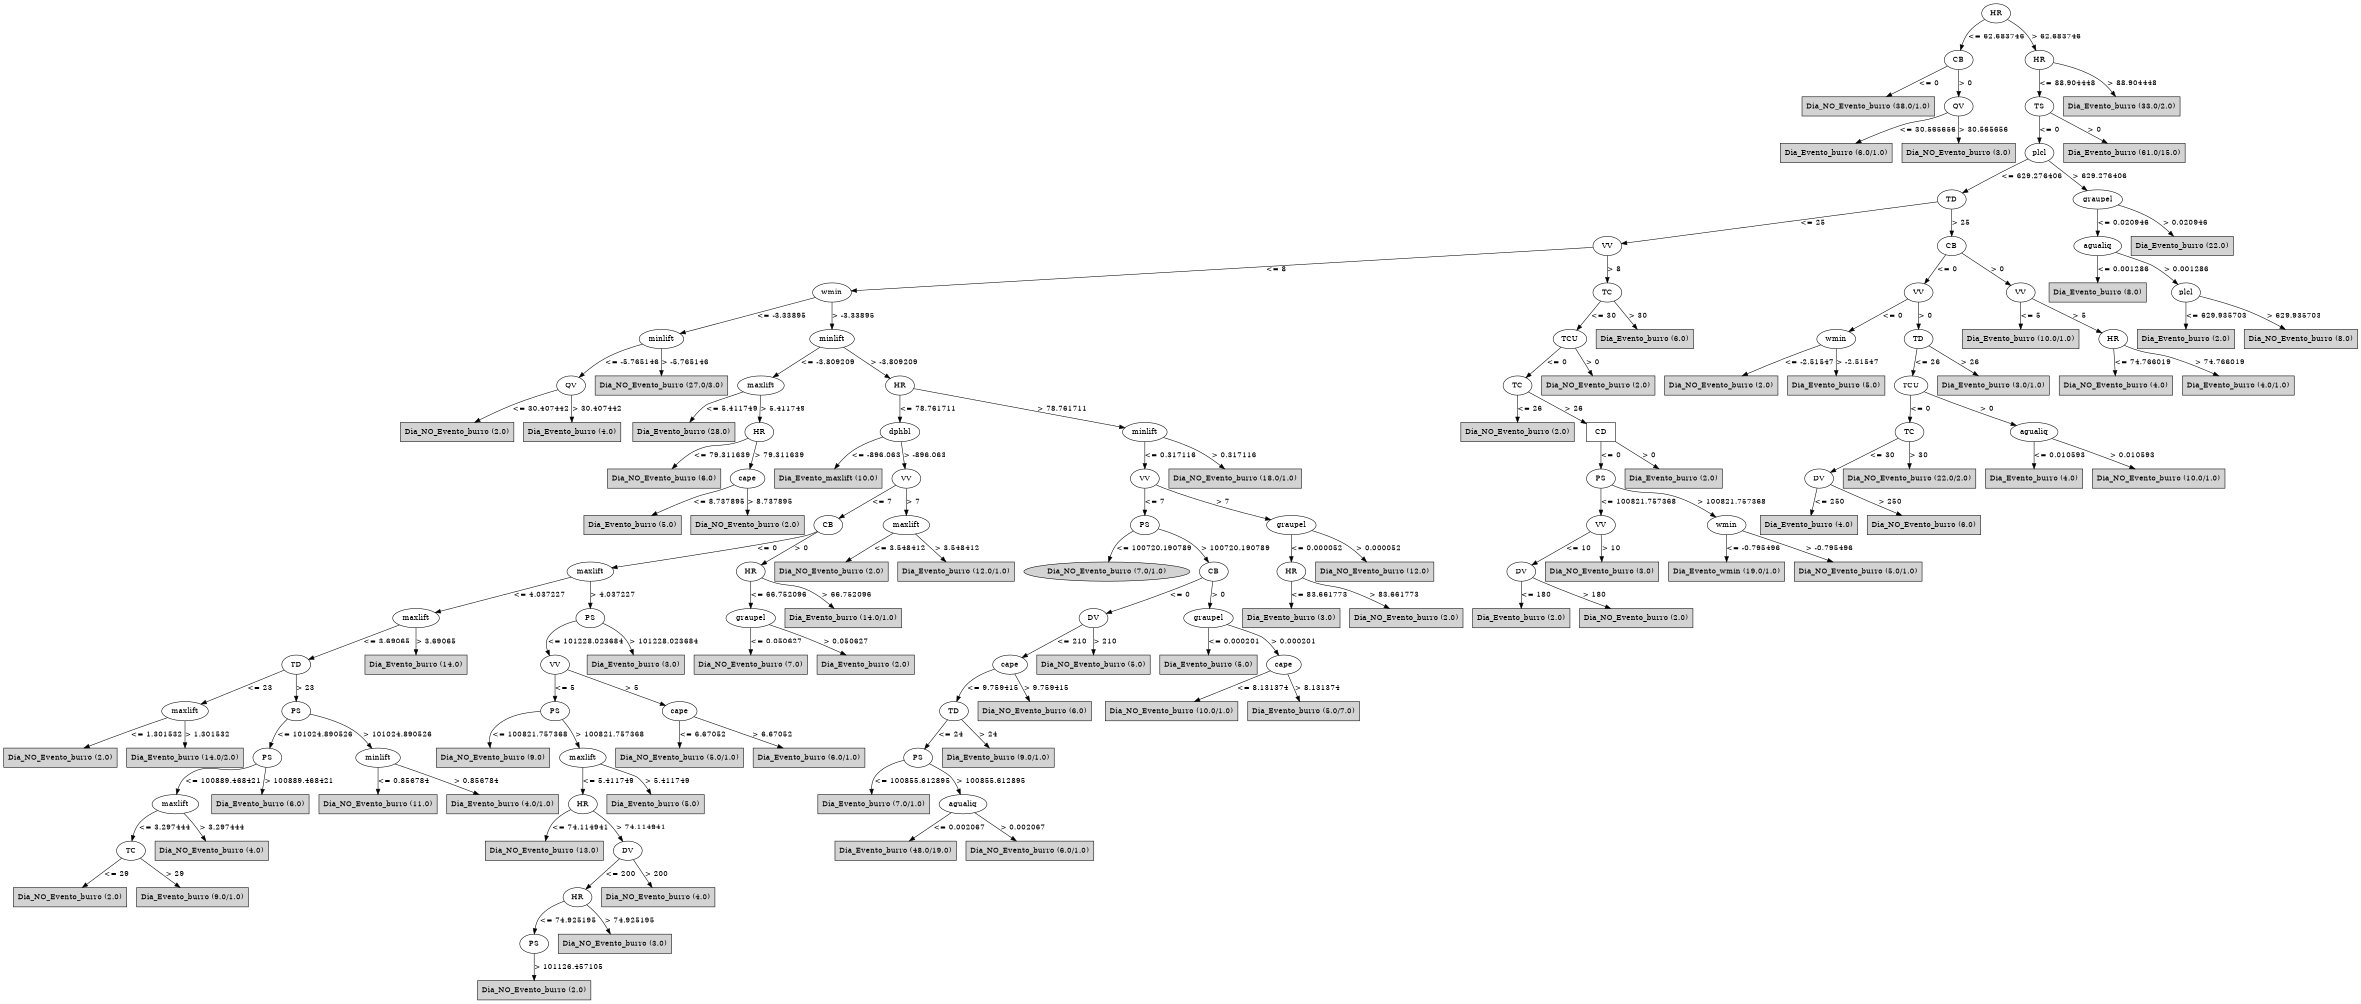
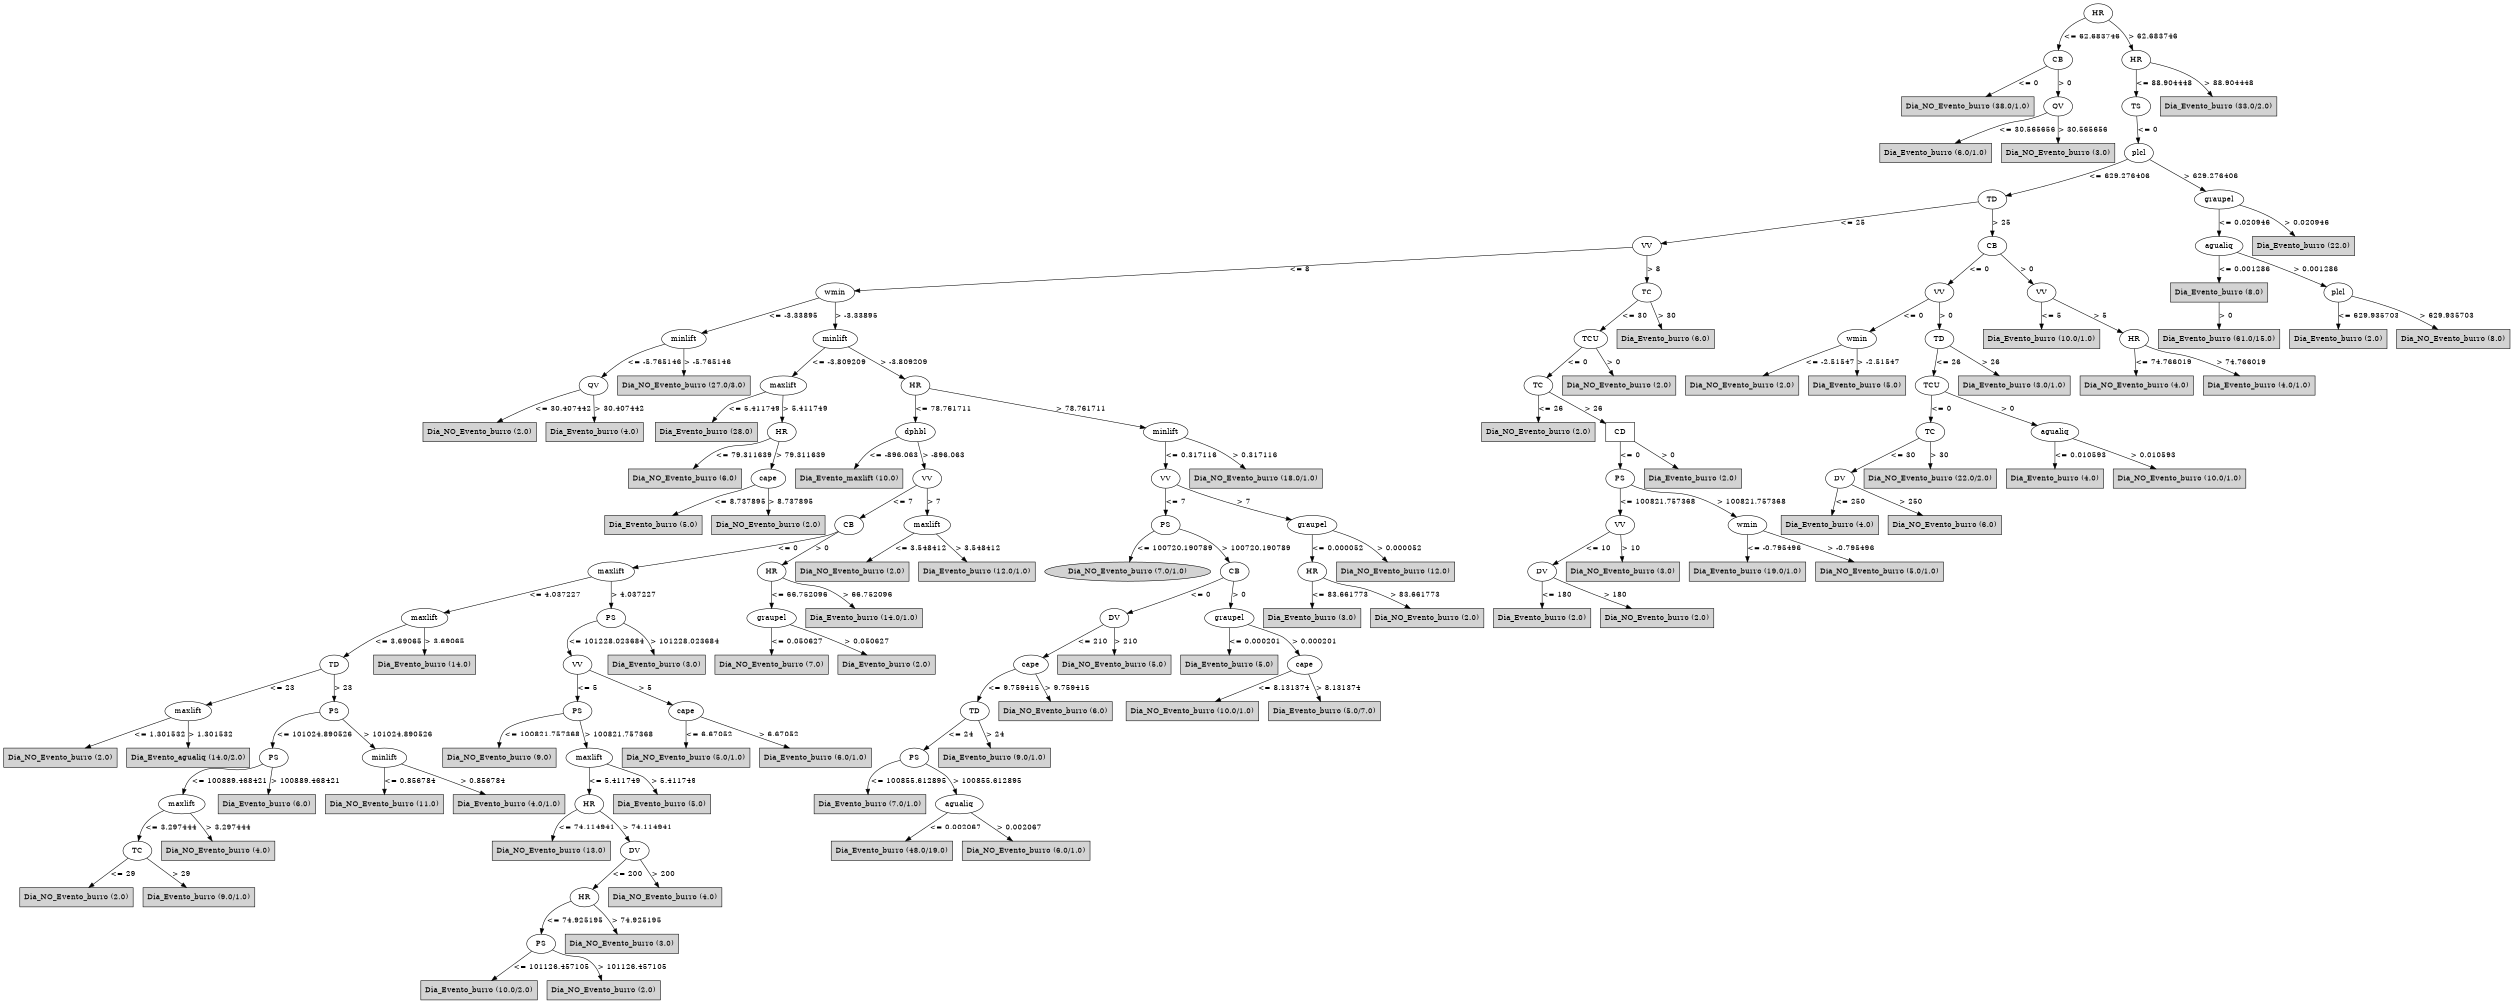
edge "TS" -> "Dia_Evento_burro (61.0/15.0)": now "Dia_Evento_burro (8.0)" -> "Dia_Evento_burro (61.0/15.0)"
node "Dia_Evento_wmin (19.0/1.0)": label "Dia_Evento_wmin (19.0/1.0)" -> "Dia_Evento_burro (19.0/1.0)"
node "Dia_Evento_burro (14.0/2.0)": label "Dia_Evento_burro (14.0/2.0)" -> "Dia_Evento_agualiq (14.0/2.0)"
node "Dia_Evento_burro (10.0/2.0)": added
